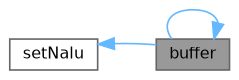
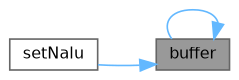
edge "buffer" -> "setNalu": reversed
